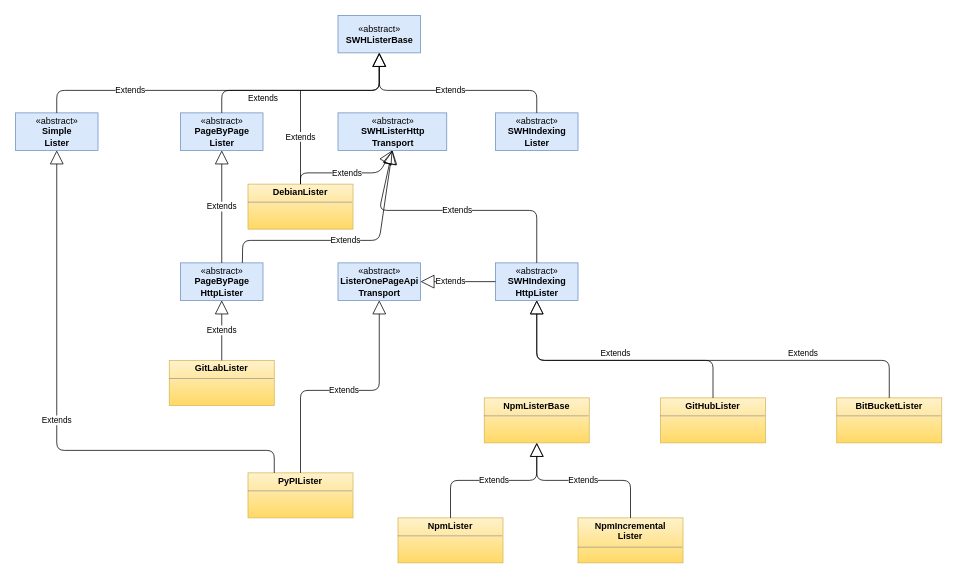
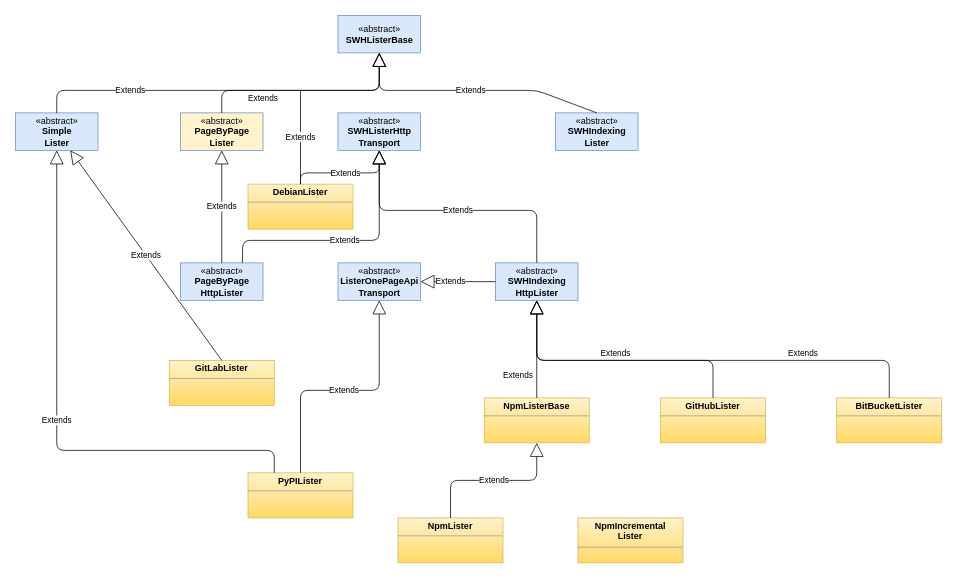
node "«abstract» PageByPage Lister": fillcolor #dae8fc -> #fff2cc
node "«abstract» SWHListerHttp Transport": size 109x38 -> 83x38
node "«abstract» SWHIndexing Lister": moved (537, 132) -> (597, 132)
edge "GitLabLister" -> "«abstract» PageByPage HttpLister": now "GitLabLister" -> "«abstract» Simple Lister"
edge "NpmListerBase" -> "«abstract» SWHIndexing HttpLister": added, label "Extends"
edge "NpmIncremental Lister" -> "NpmListerBase": removed, label "Extends"
